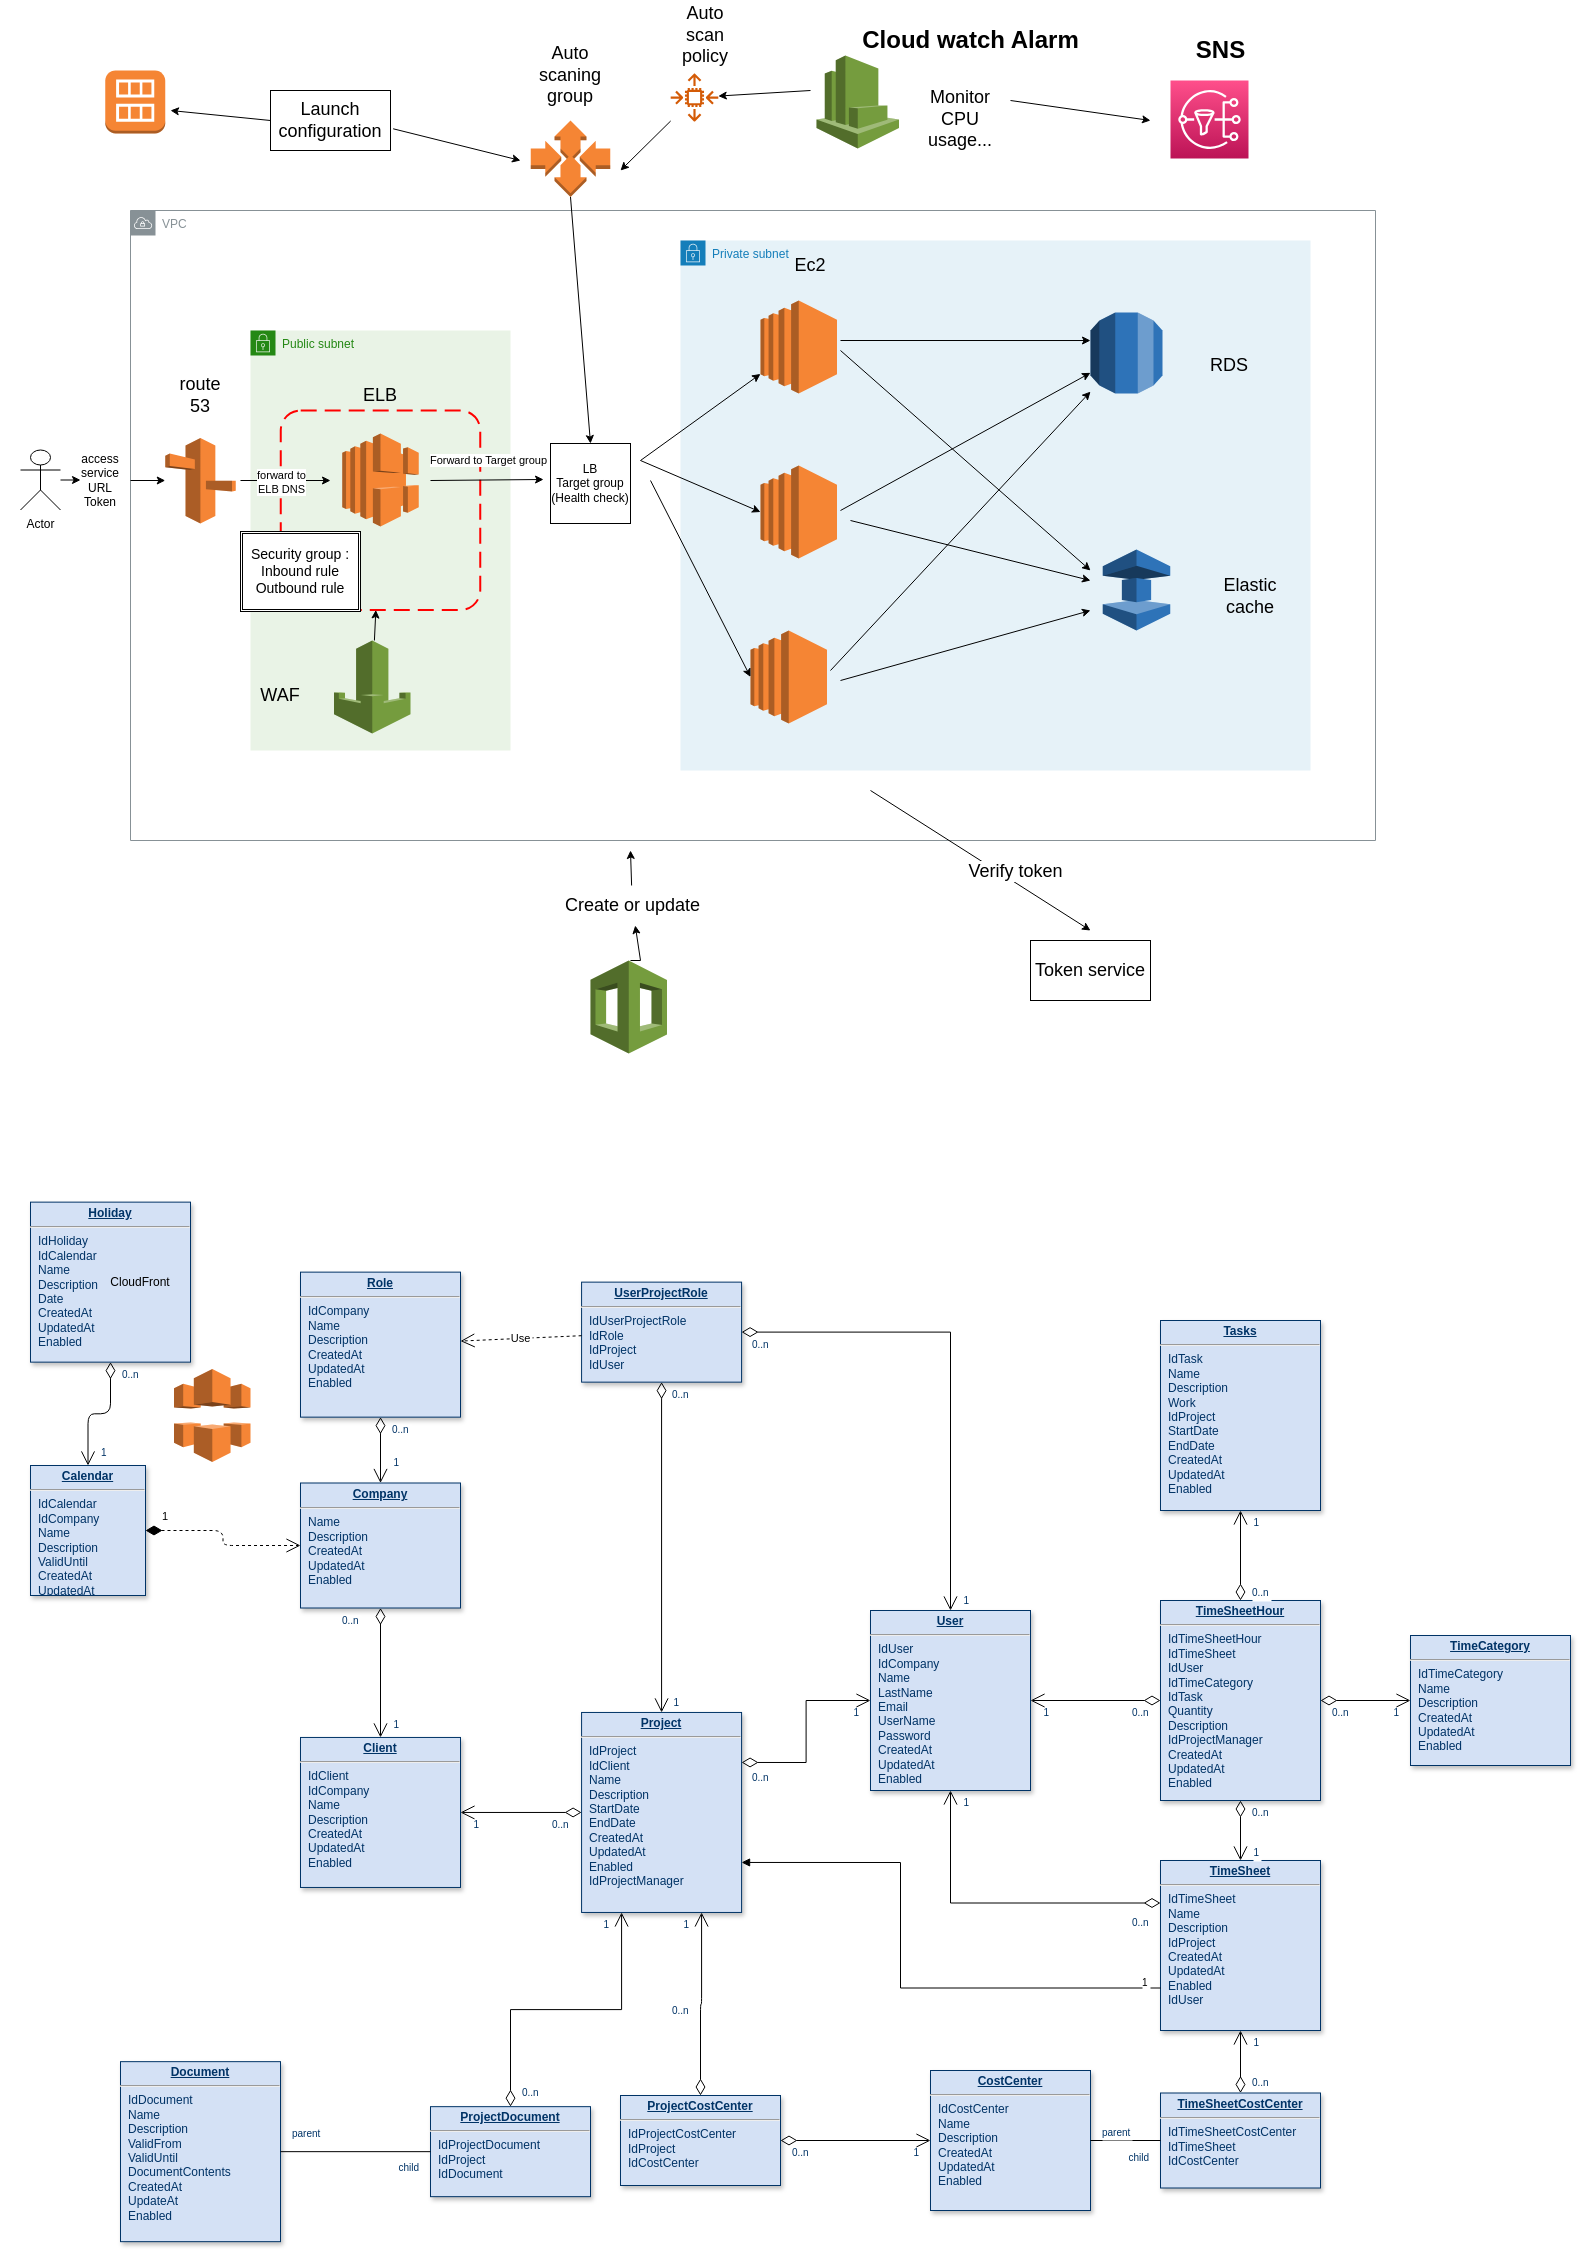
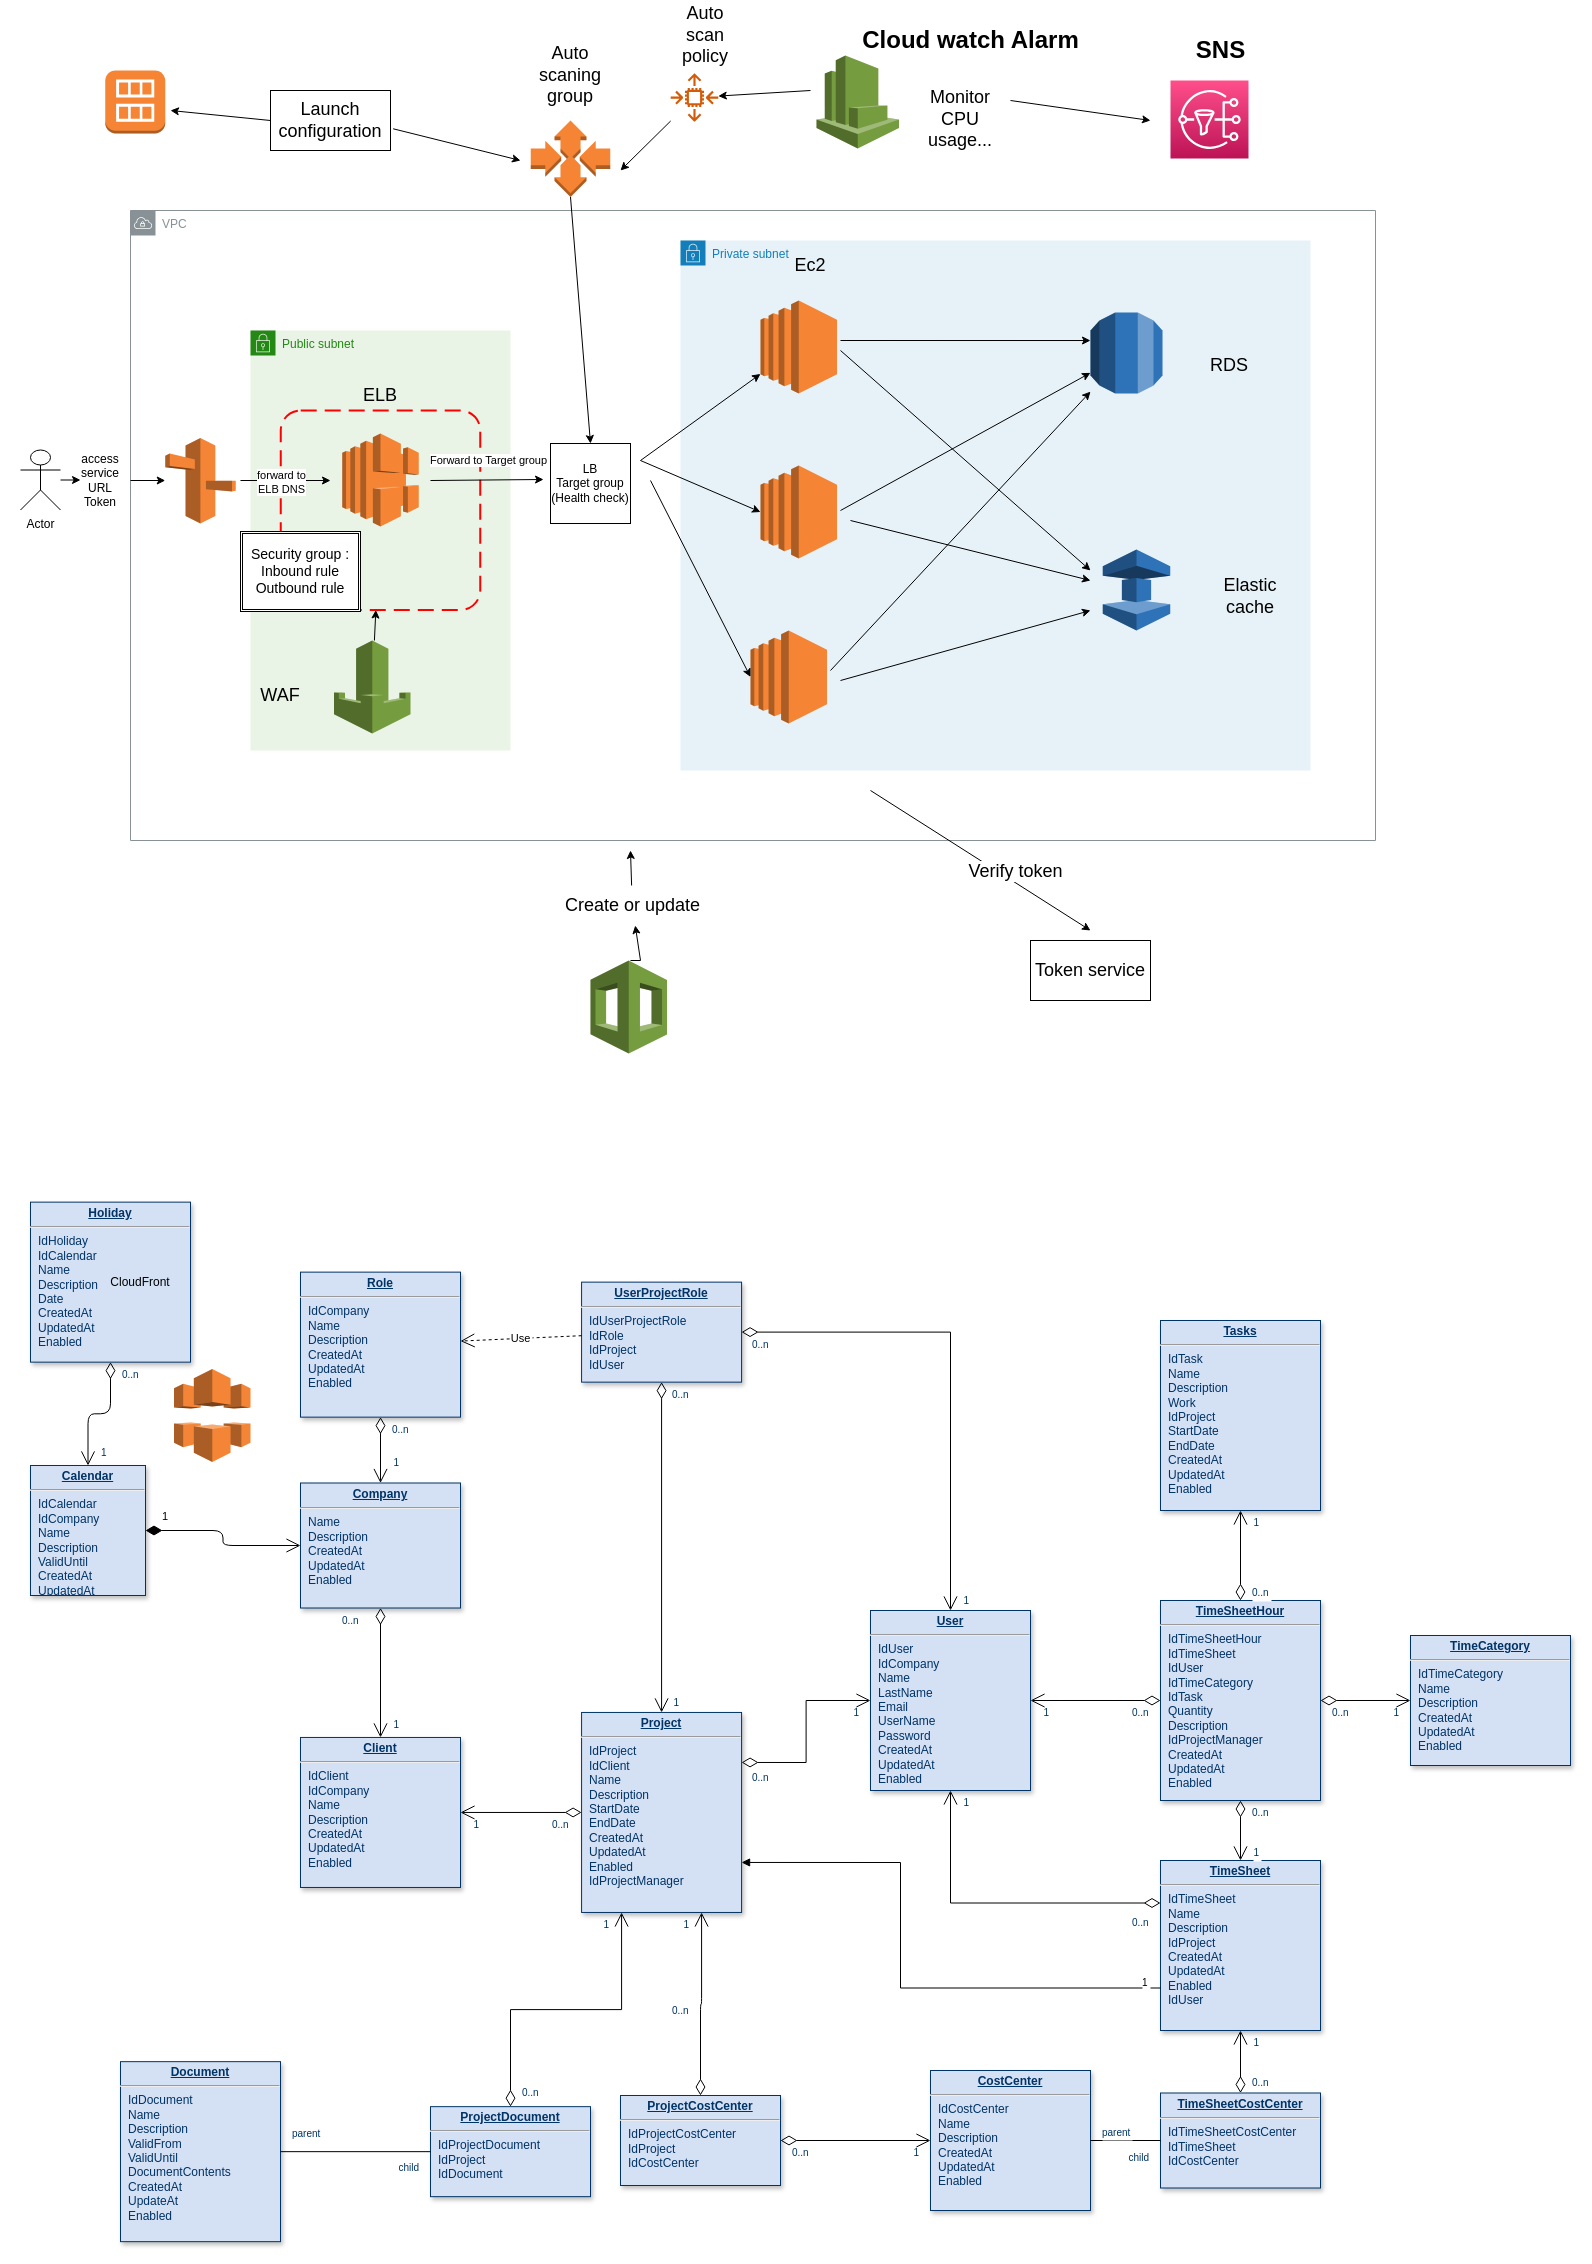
node "route 53": removed
edge "Calendar IdCalendar IdCompany Name Description ValidUntil CreatedAt UpdatedAt Enabled" -- "Company Name Description CreatedAt UpdatedAt Enabled": style dashed -> solid
